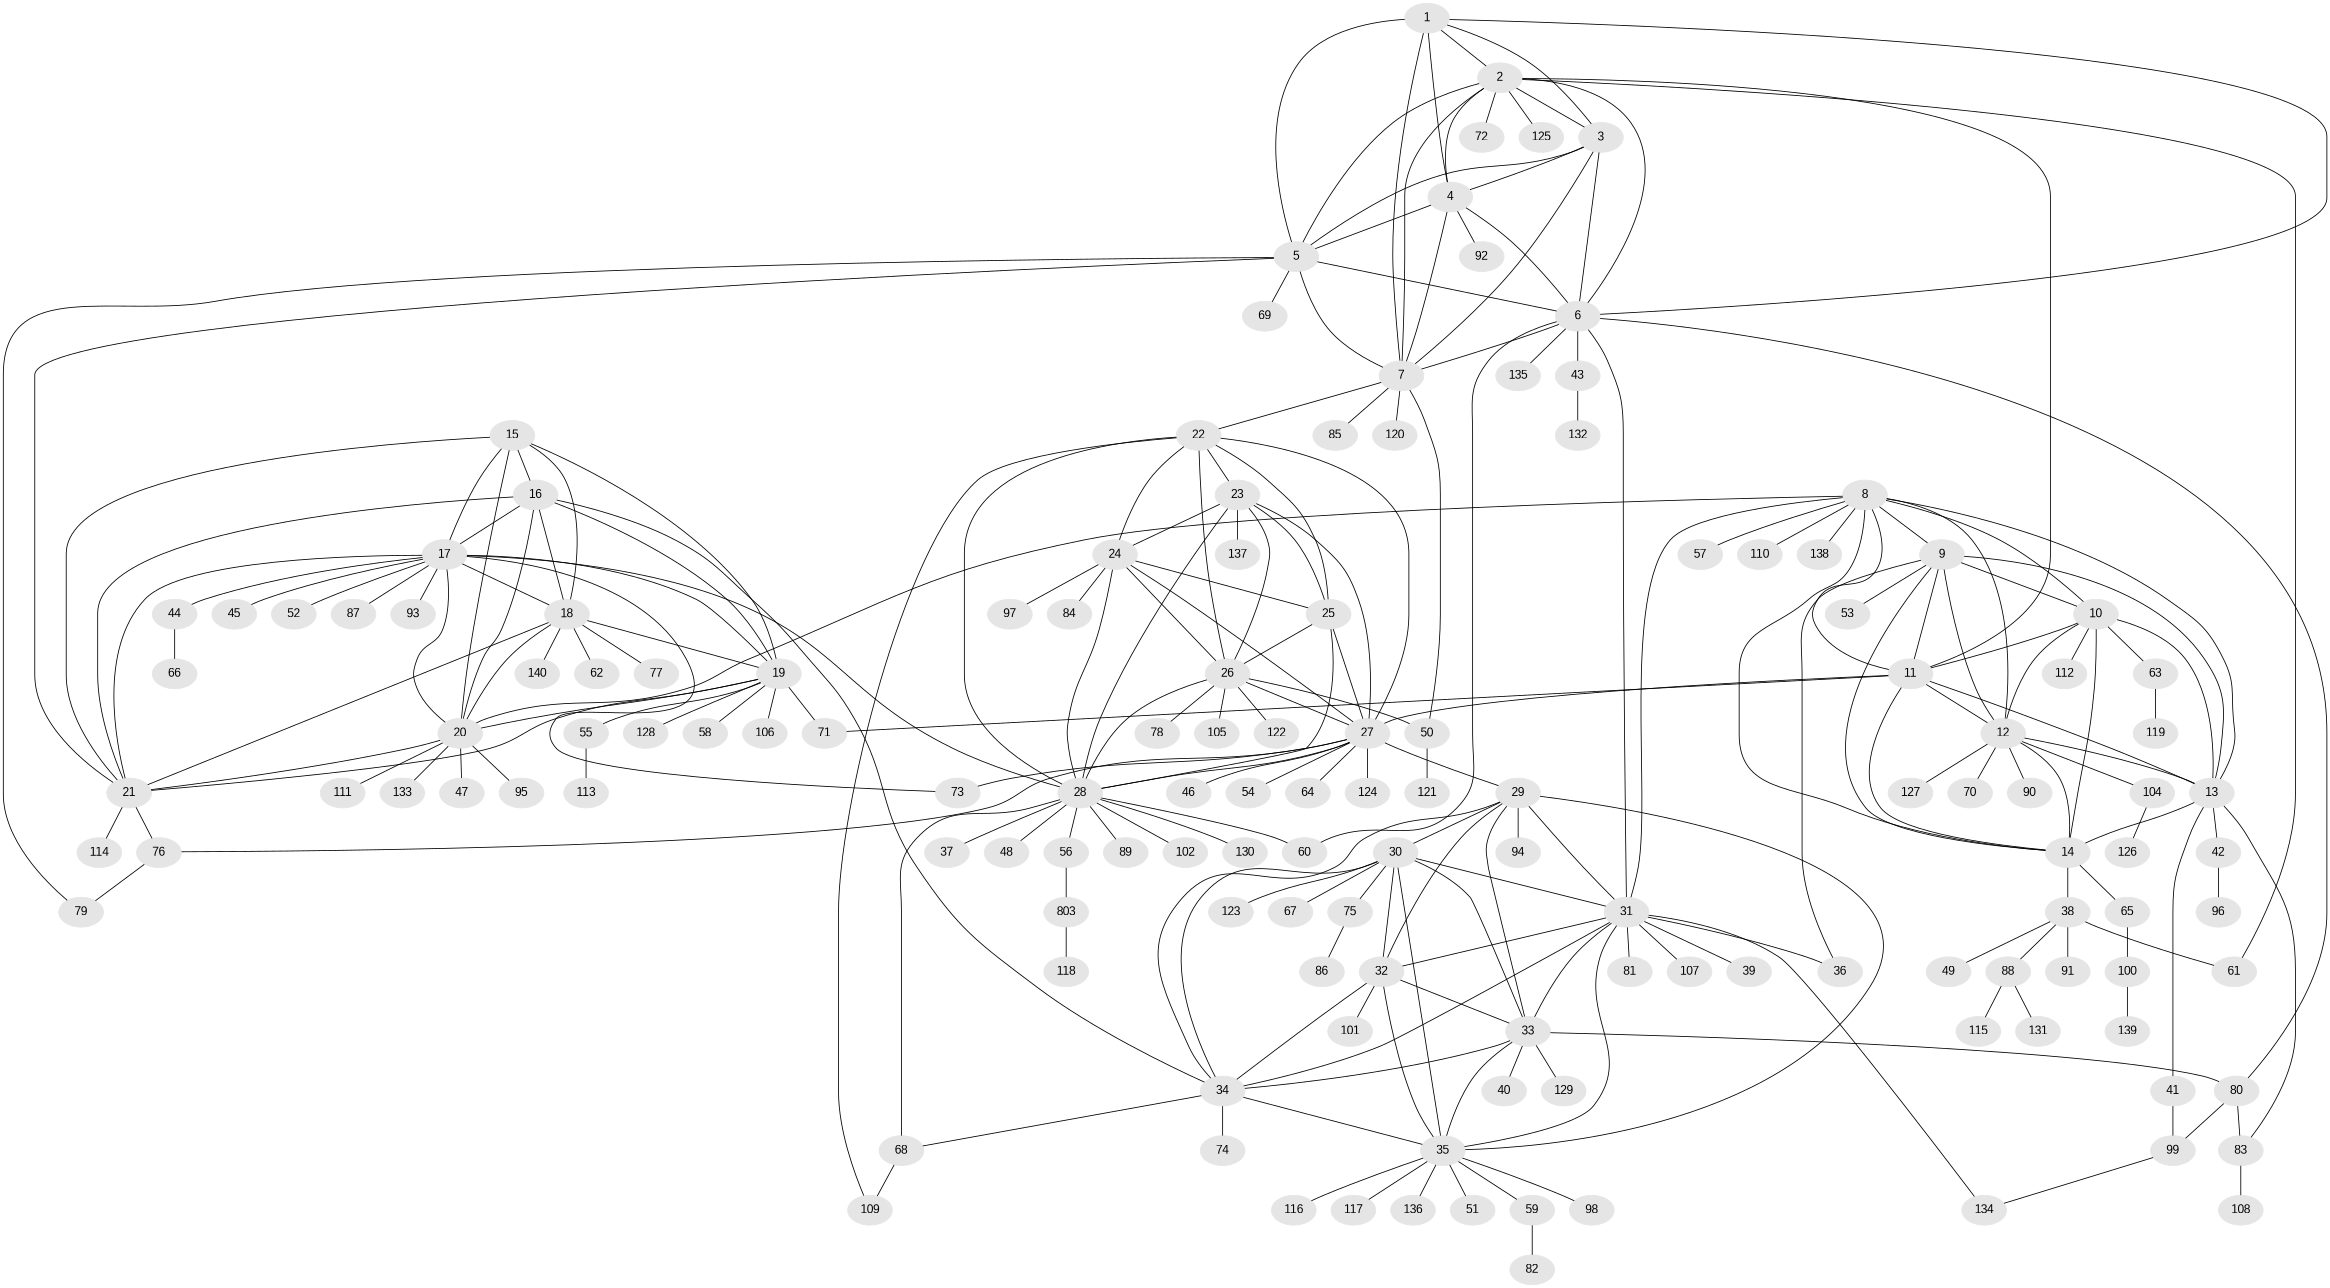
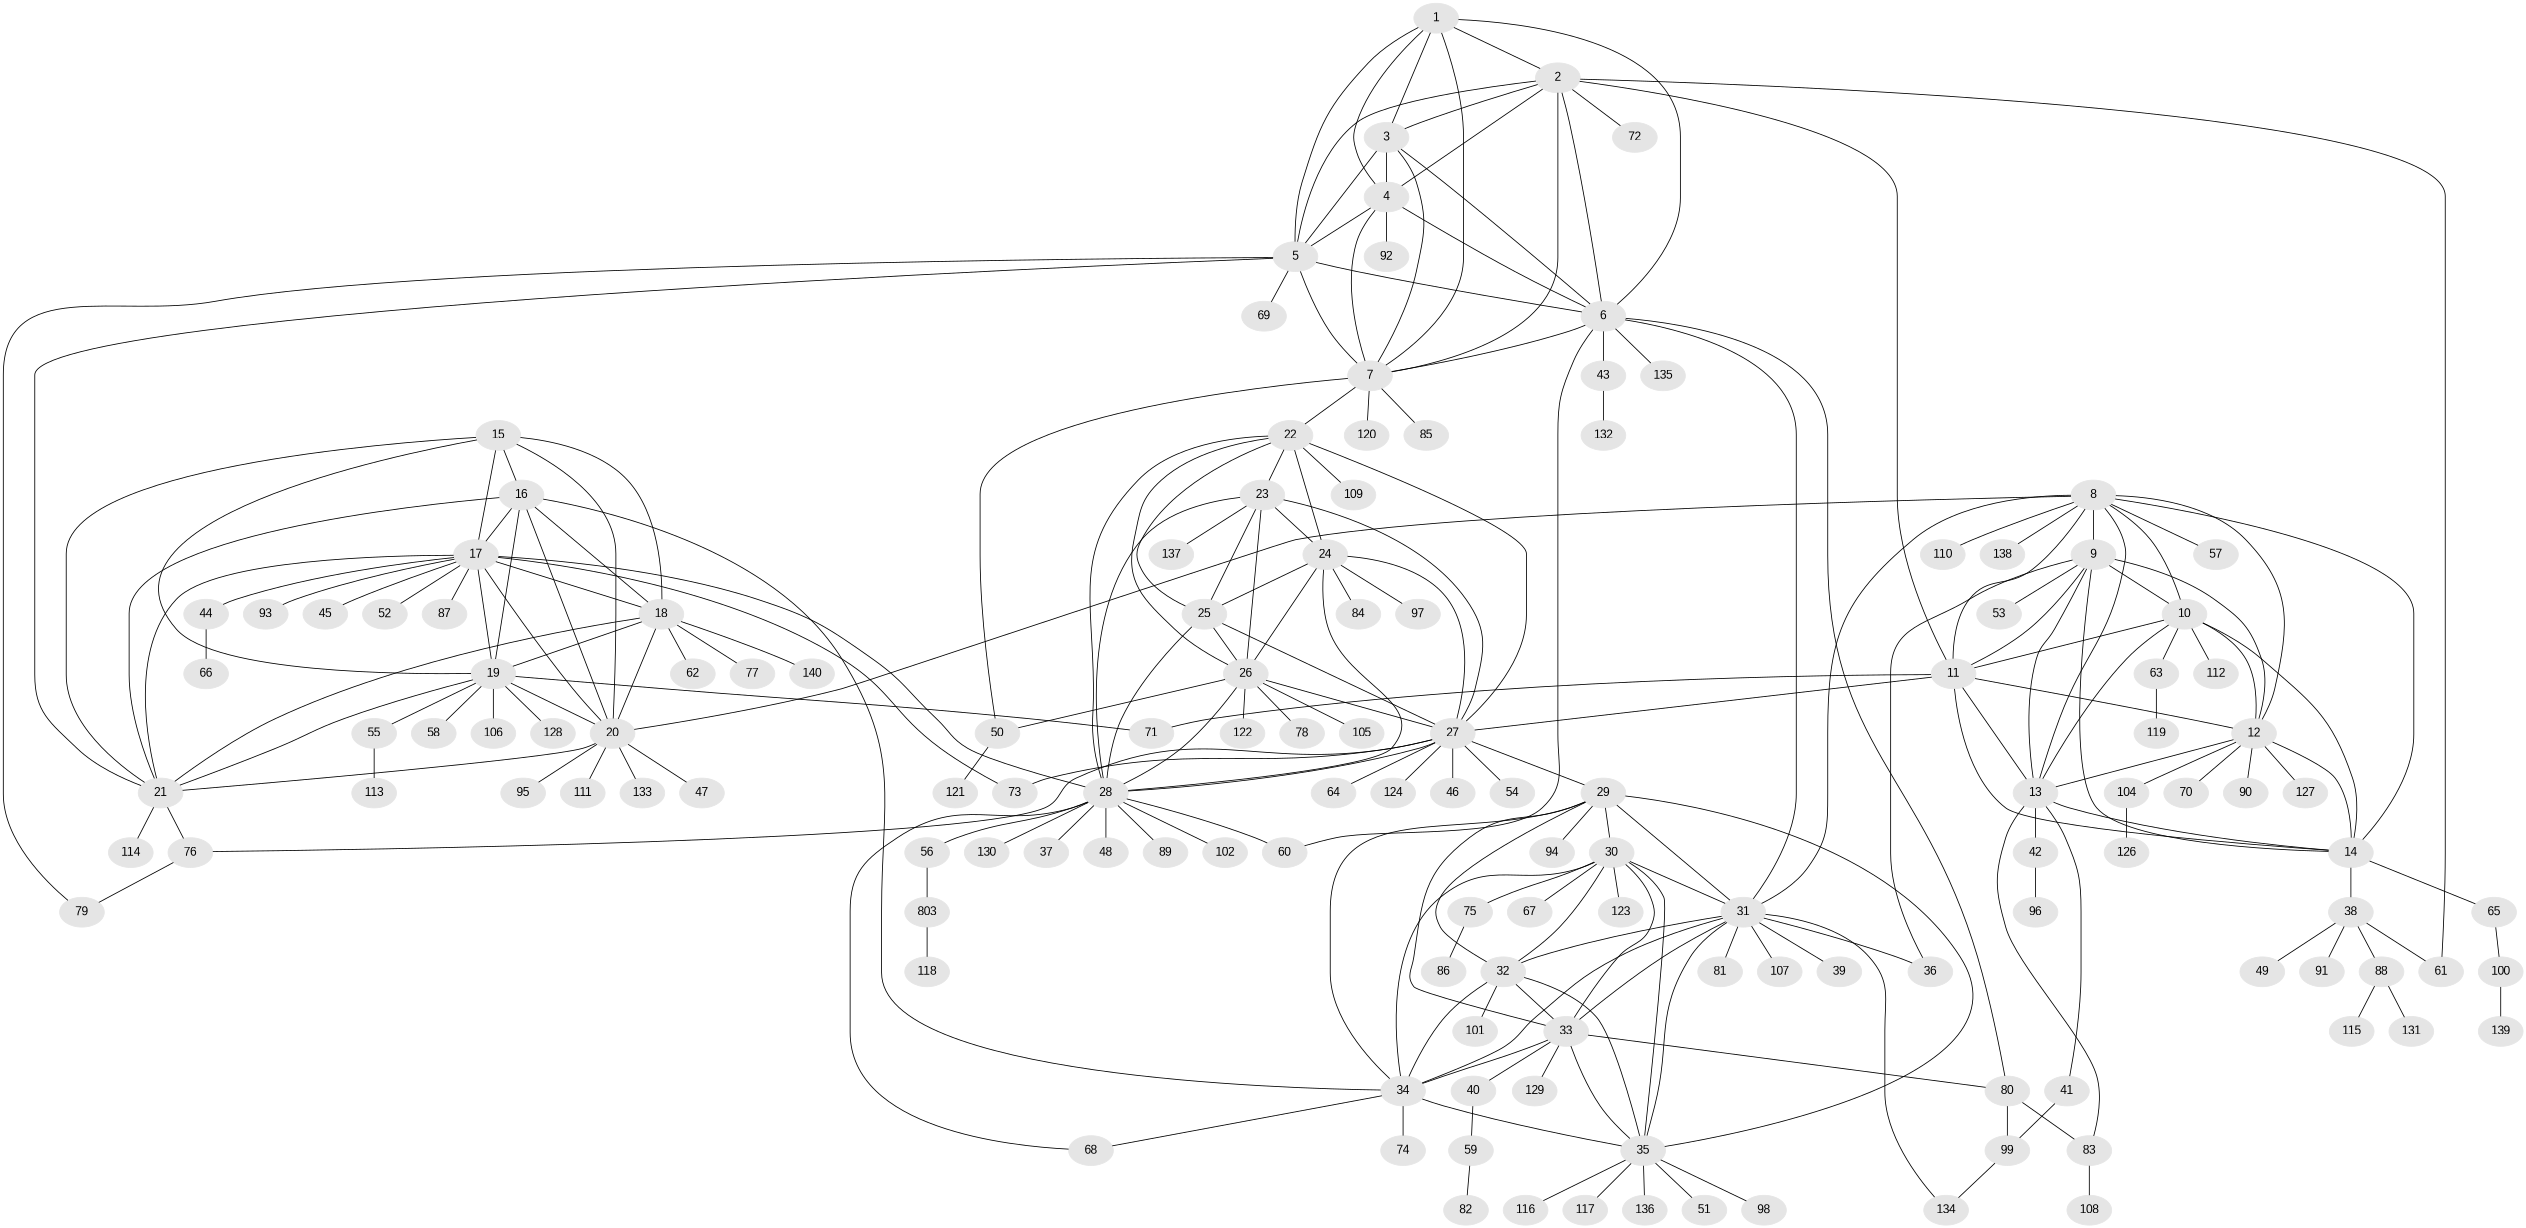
node "125": removed
edge "68" -- "109": removed
edge "35" -- "59": now "40" -- "59"
